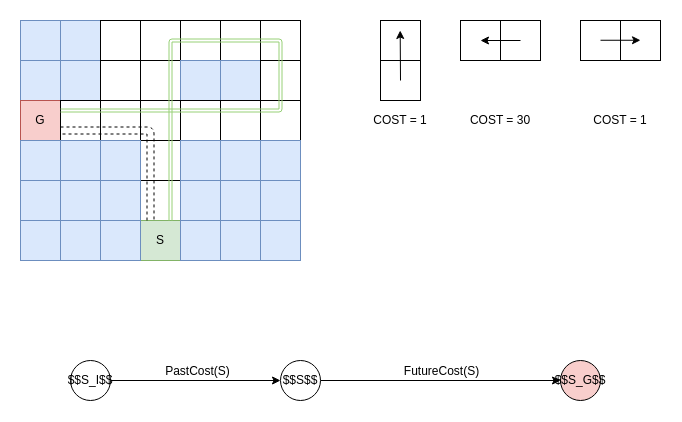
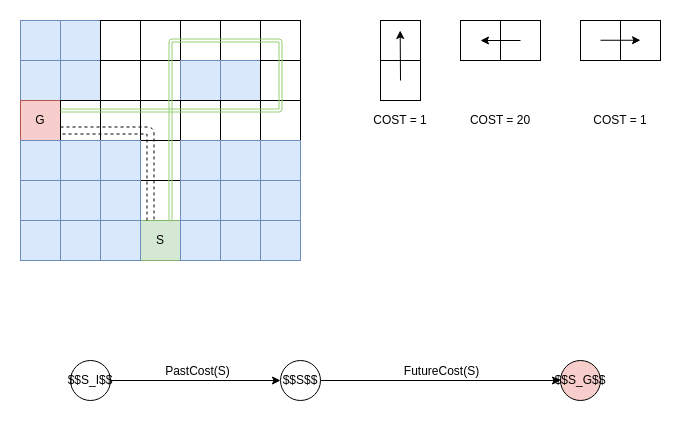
node "COST = 30": label "COST = 30" -> "COST = 20"
